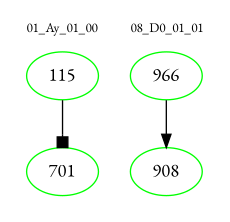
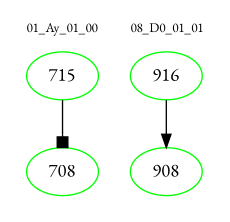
node "115": label "115" -> "715"
node "966": label "966" -> "916"
node "701": label "701" -> "708"
